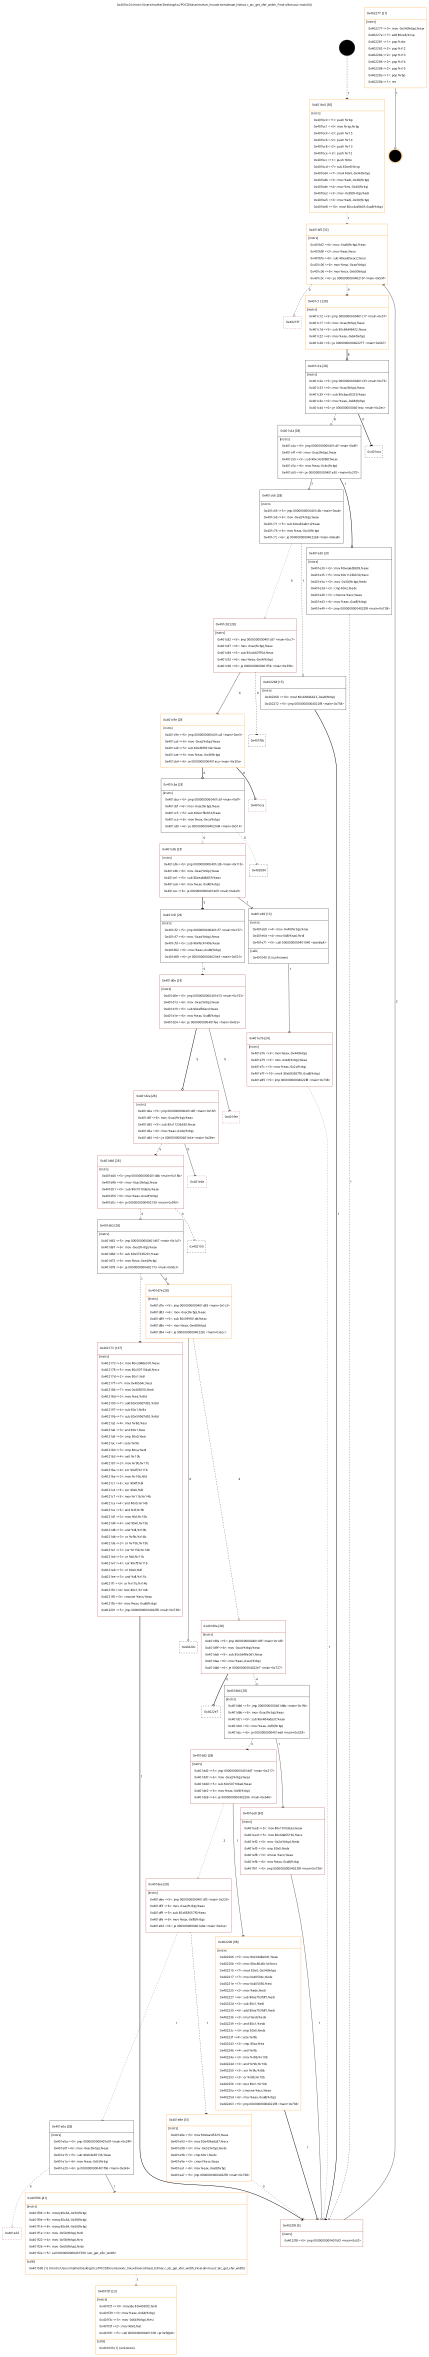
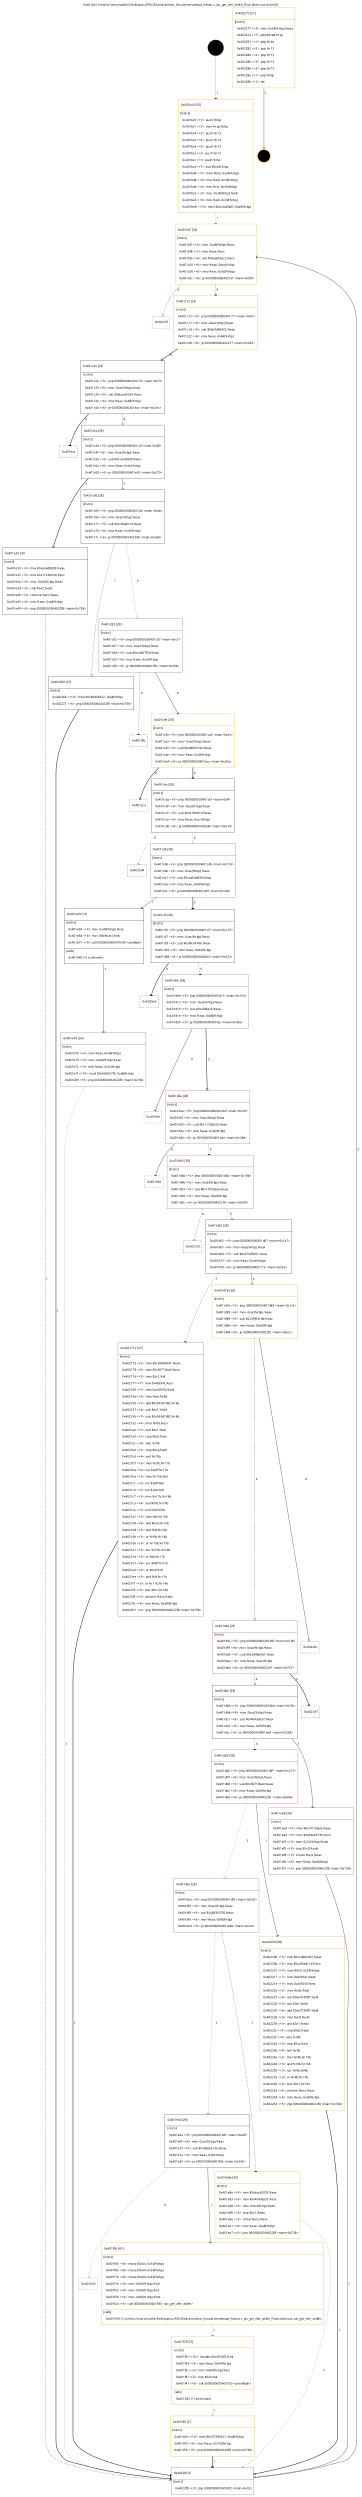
node "0x4020e3": added
node "0x401f46 [21]": added
